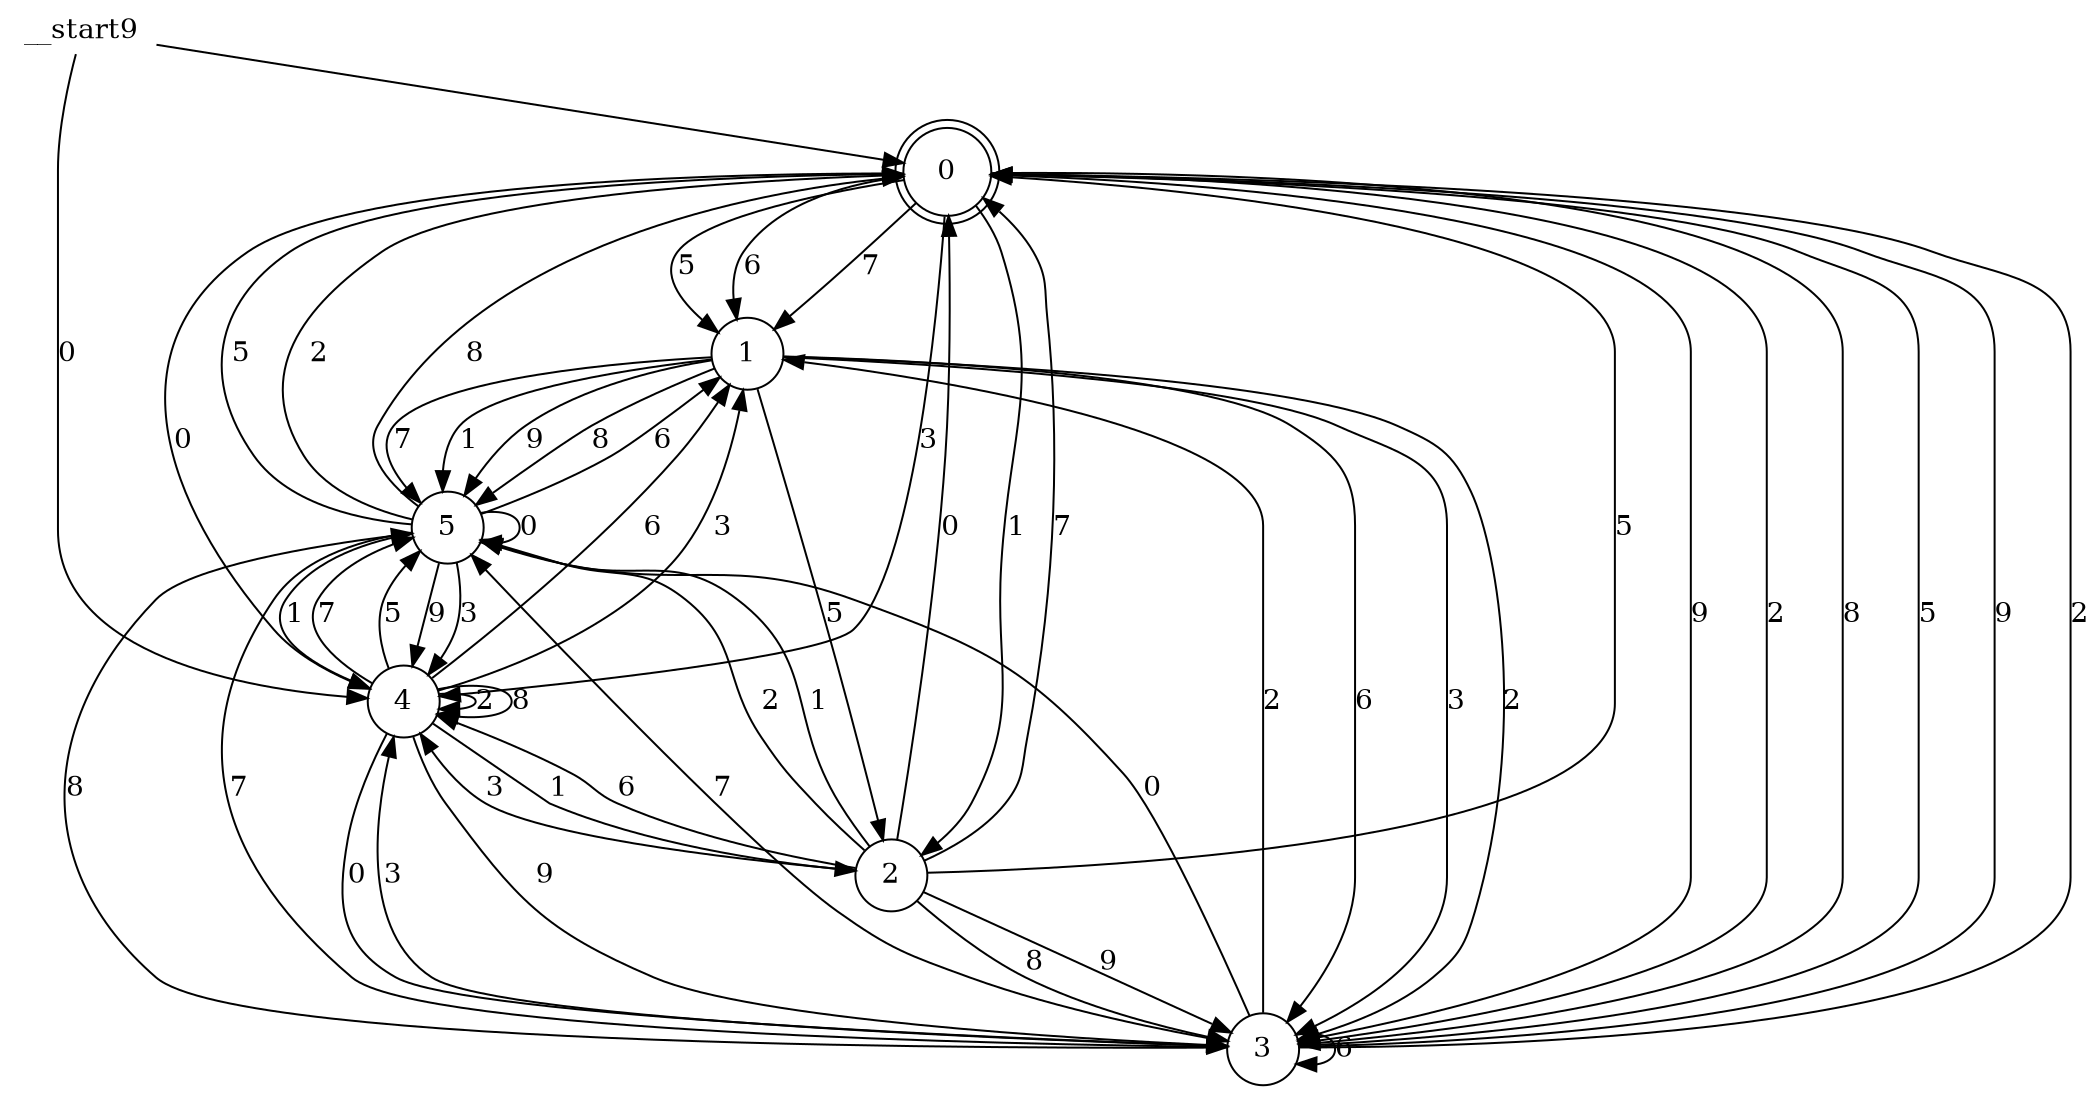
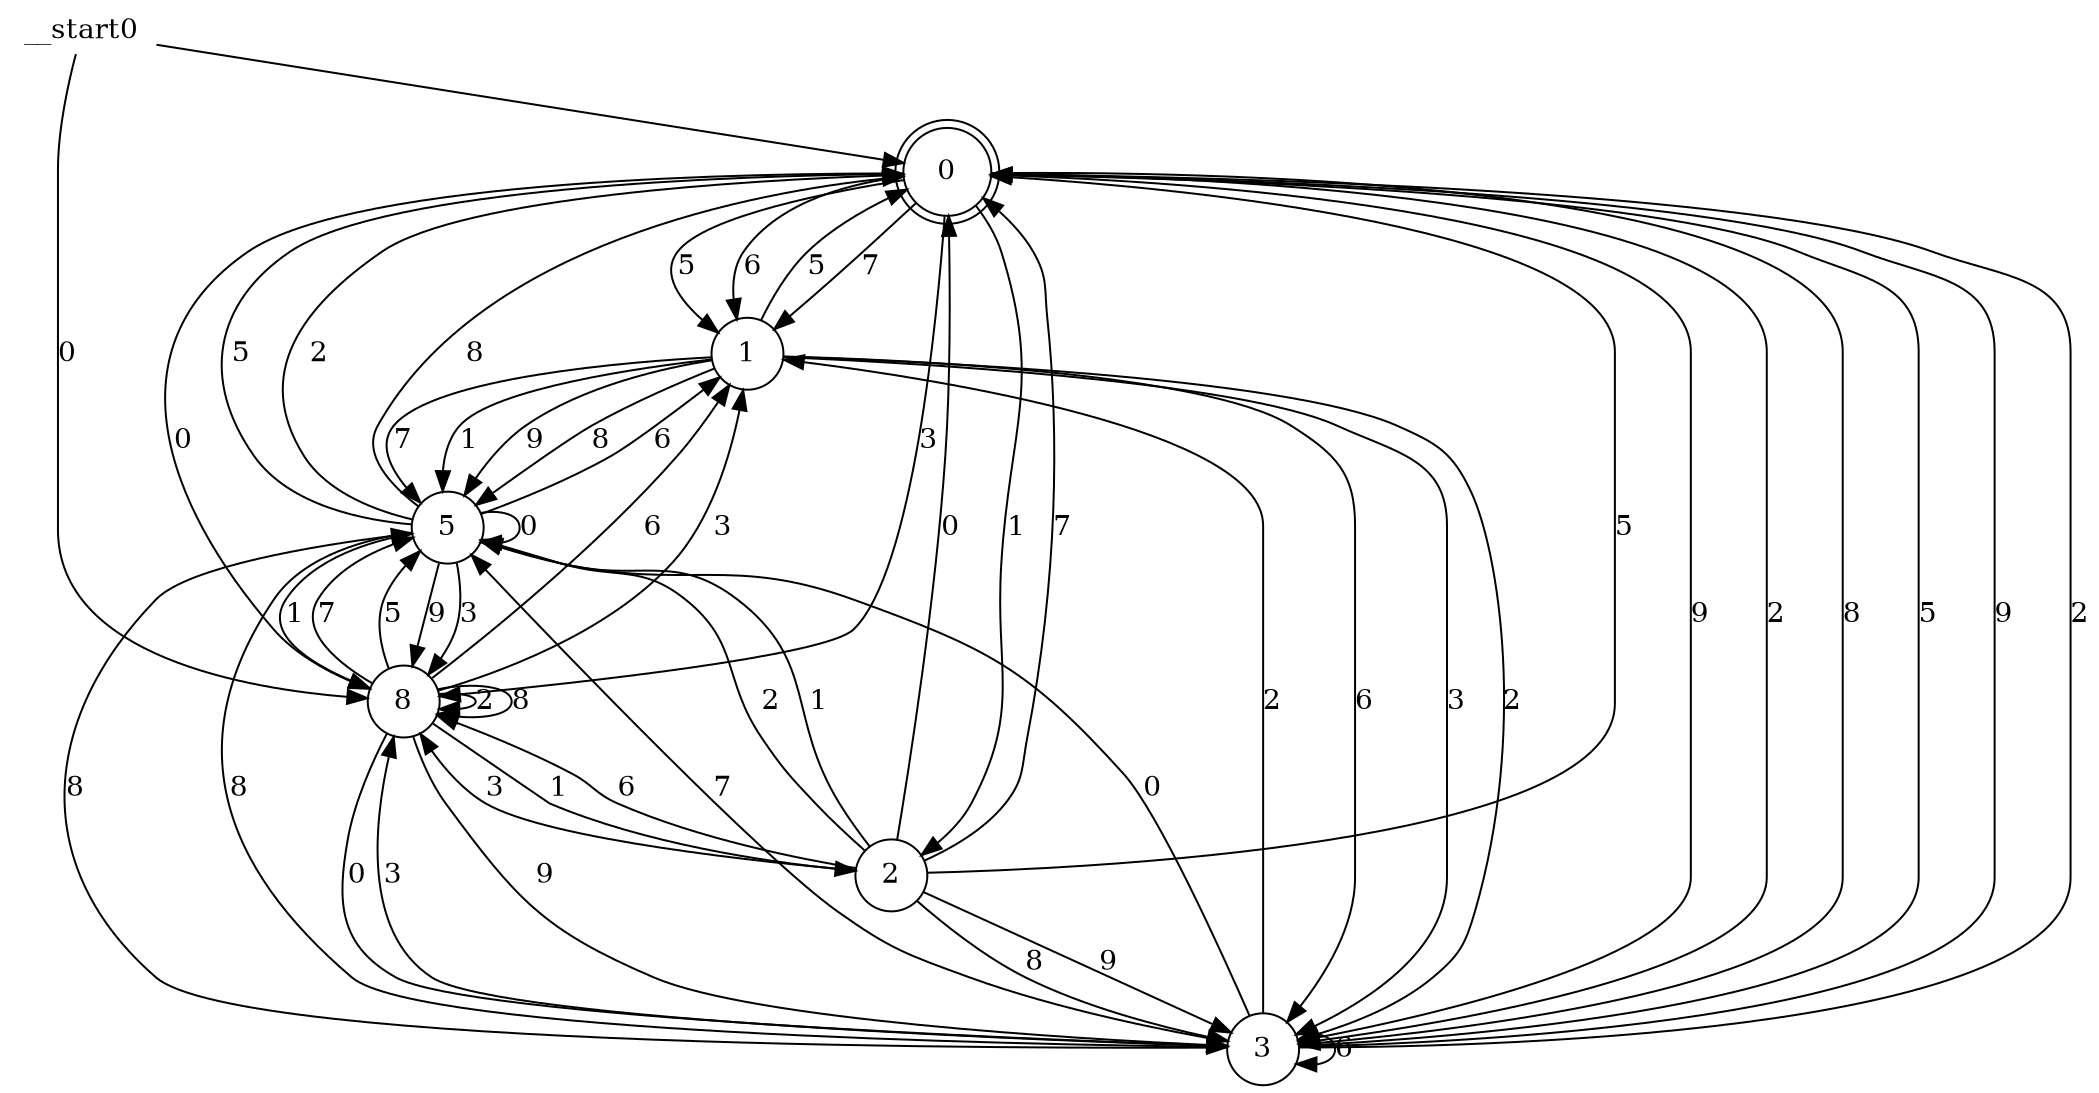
node "__start9": label "__start9" -> "__start0"
edge "1" -> "2": now "1" -> "0"
node "4": label "4" -> "8"
edge "5" -> "3": label "7" -> "8"
